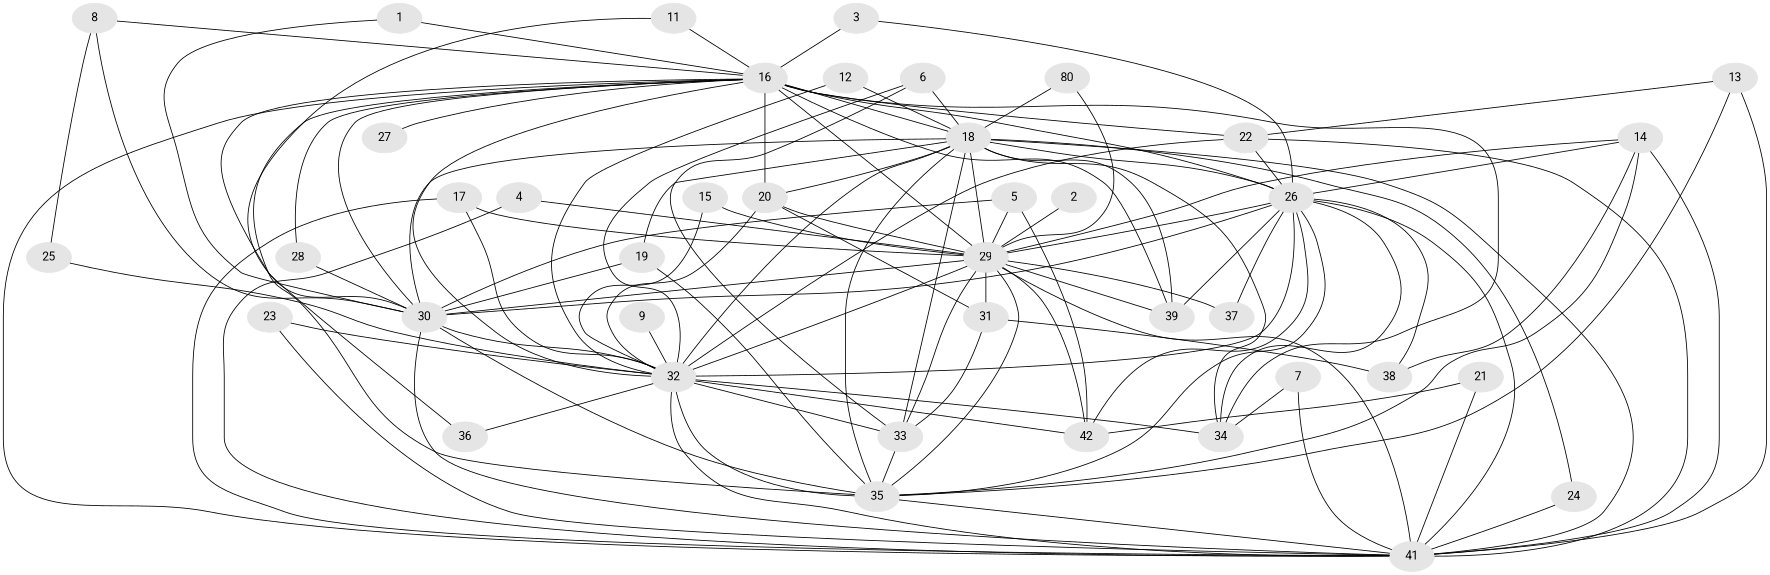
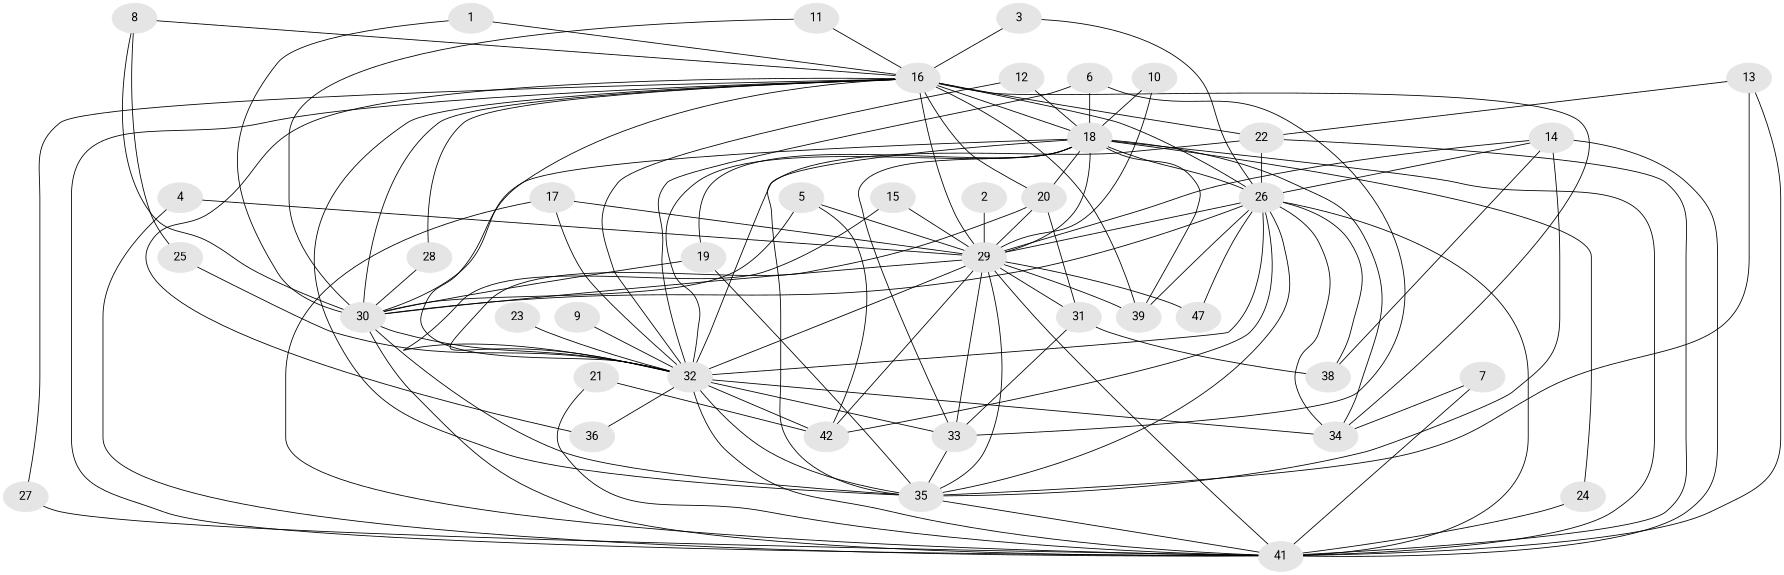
node "80": label "80" -> "10"
node "37": label "37" -> "47"
edge "23" -- "41": now "27" -- "41"
